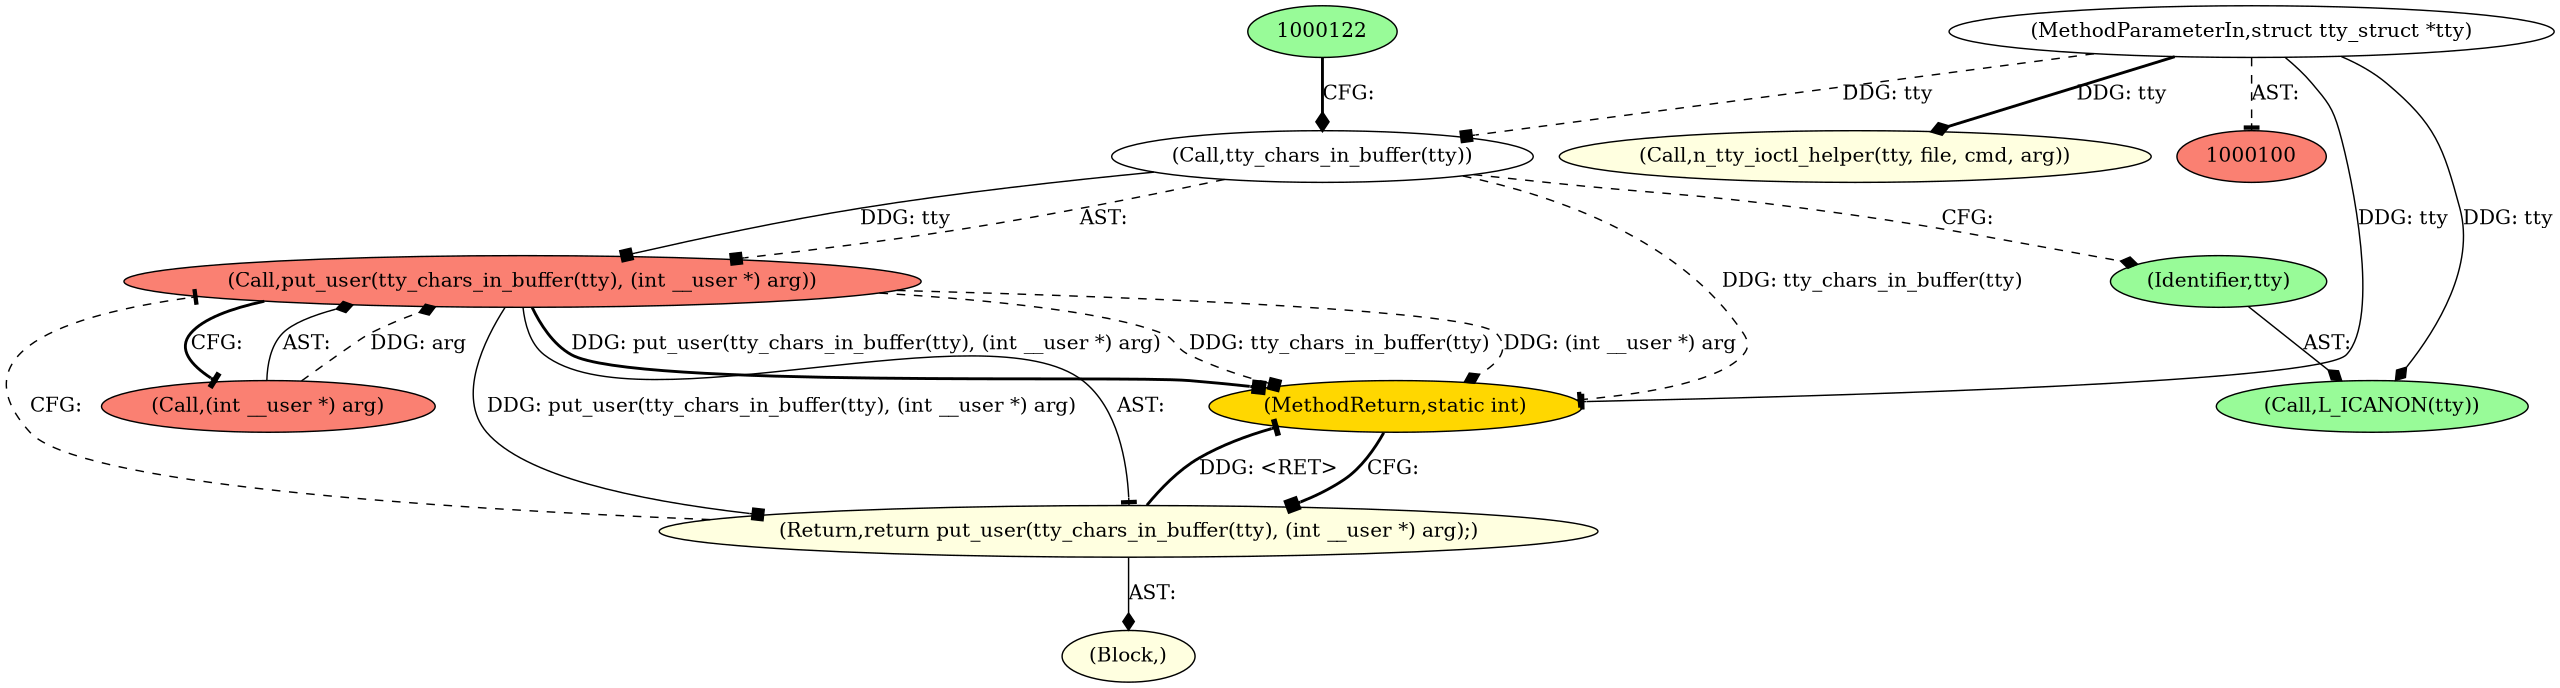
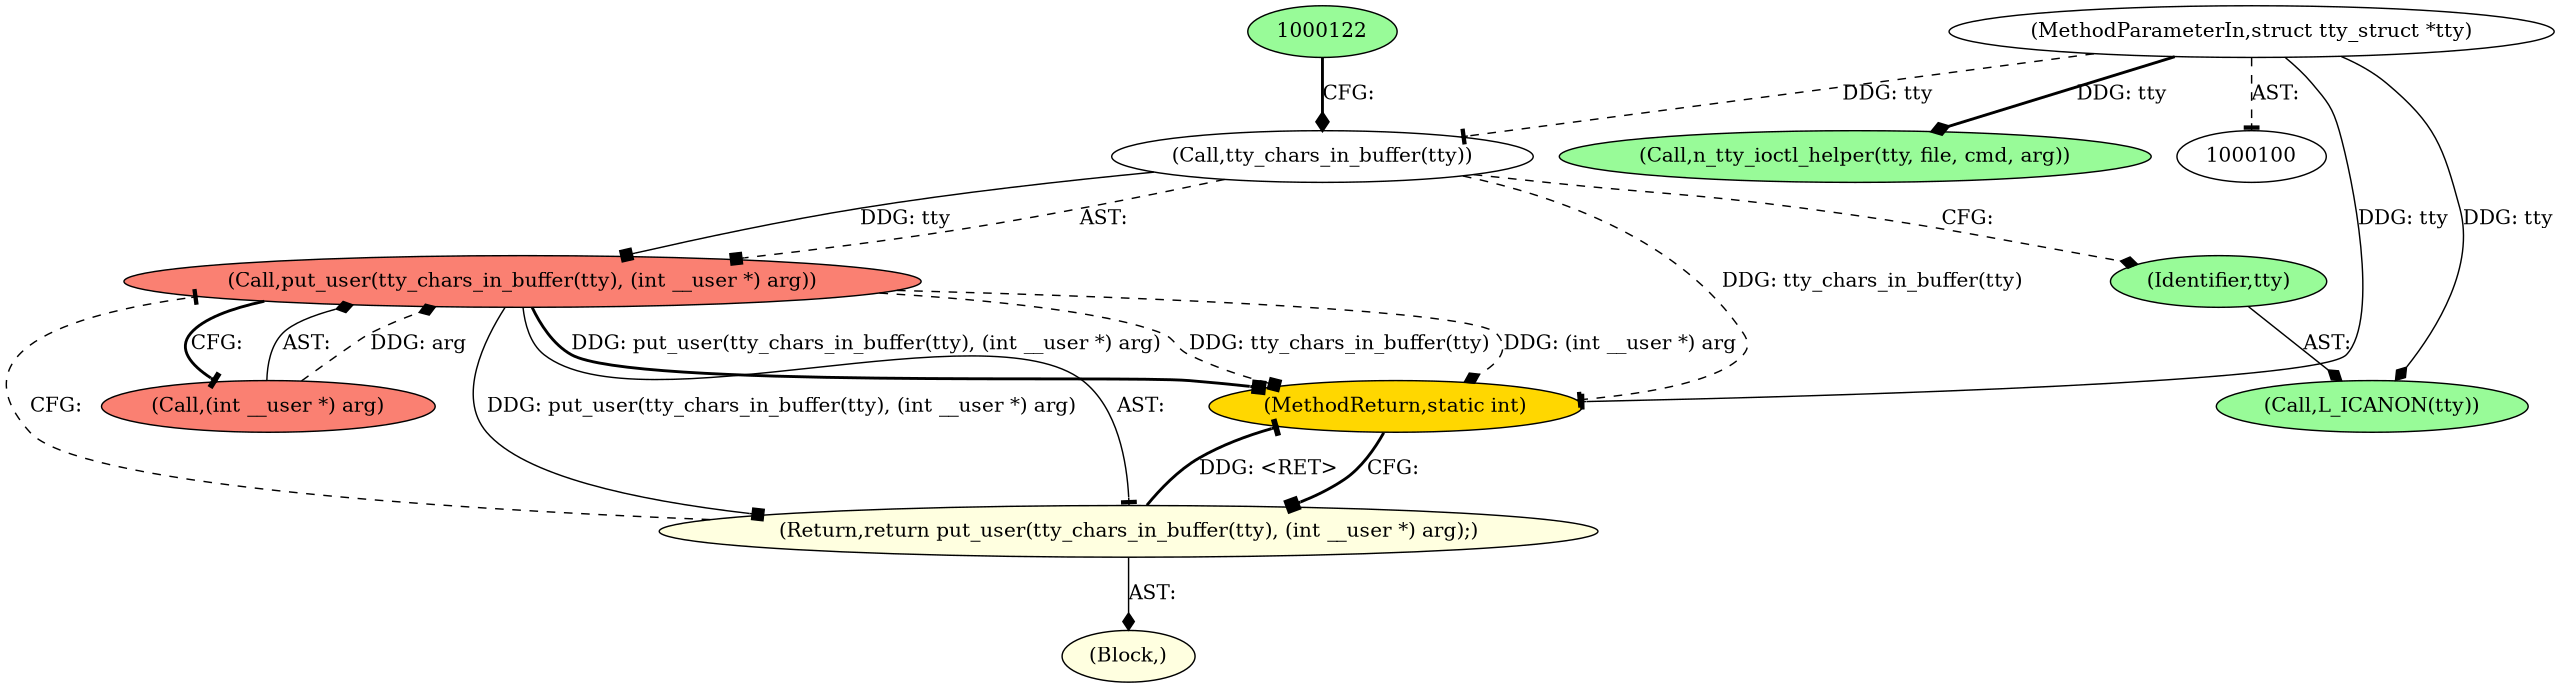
edge "(MethodParameterIn,struct tty_struct *tty)" -> "(Call,tty_chars_in_buffer(tty))": arrowhead box -> tee
node "(Call,n_tty_ioctl_helper(tty, file, cmd, arg))": fillcolor lightyellow -> palegreen
node "1000100": fillcolor salmon -> white
